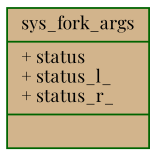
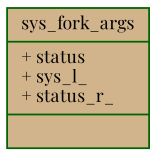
node "sys_fork_args": text "+ status_l_" -> "+ sys_l_"
